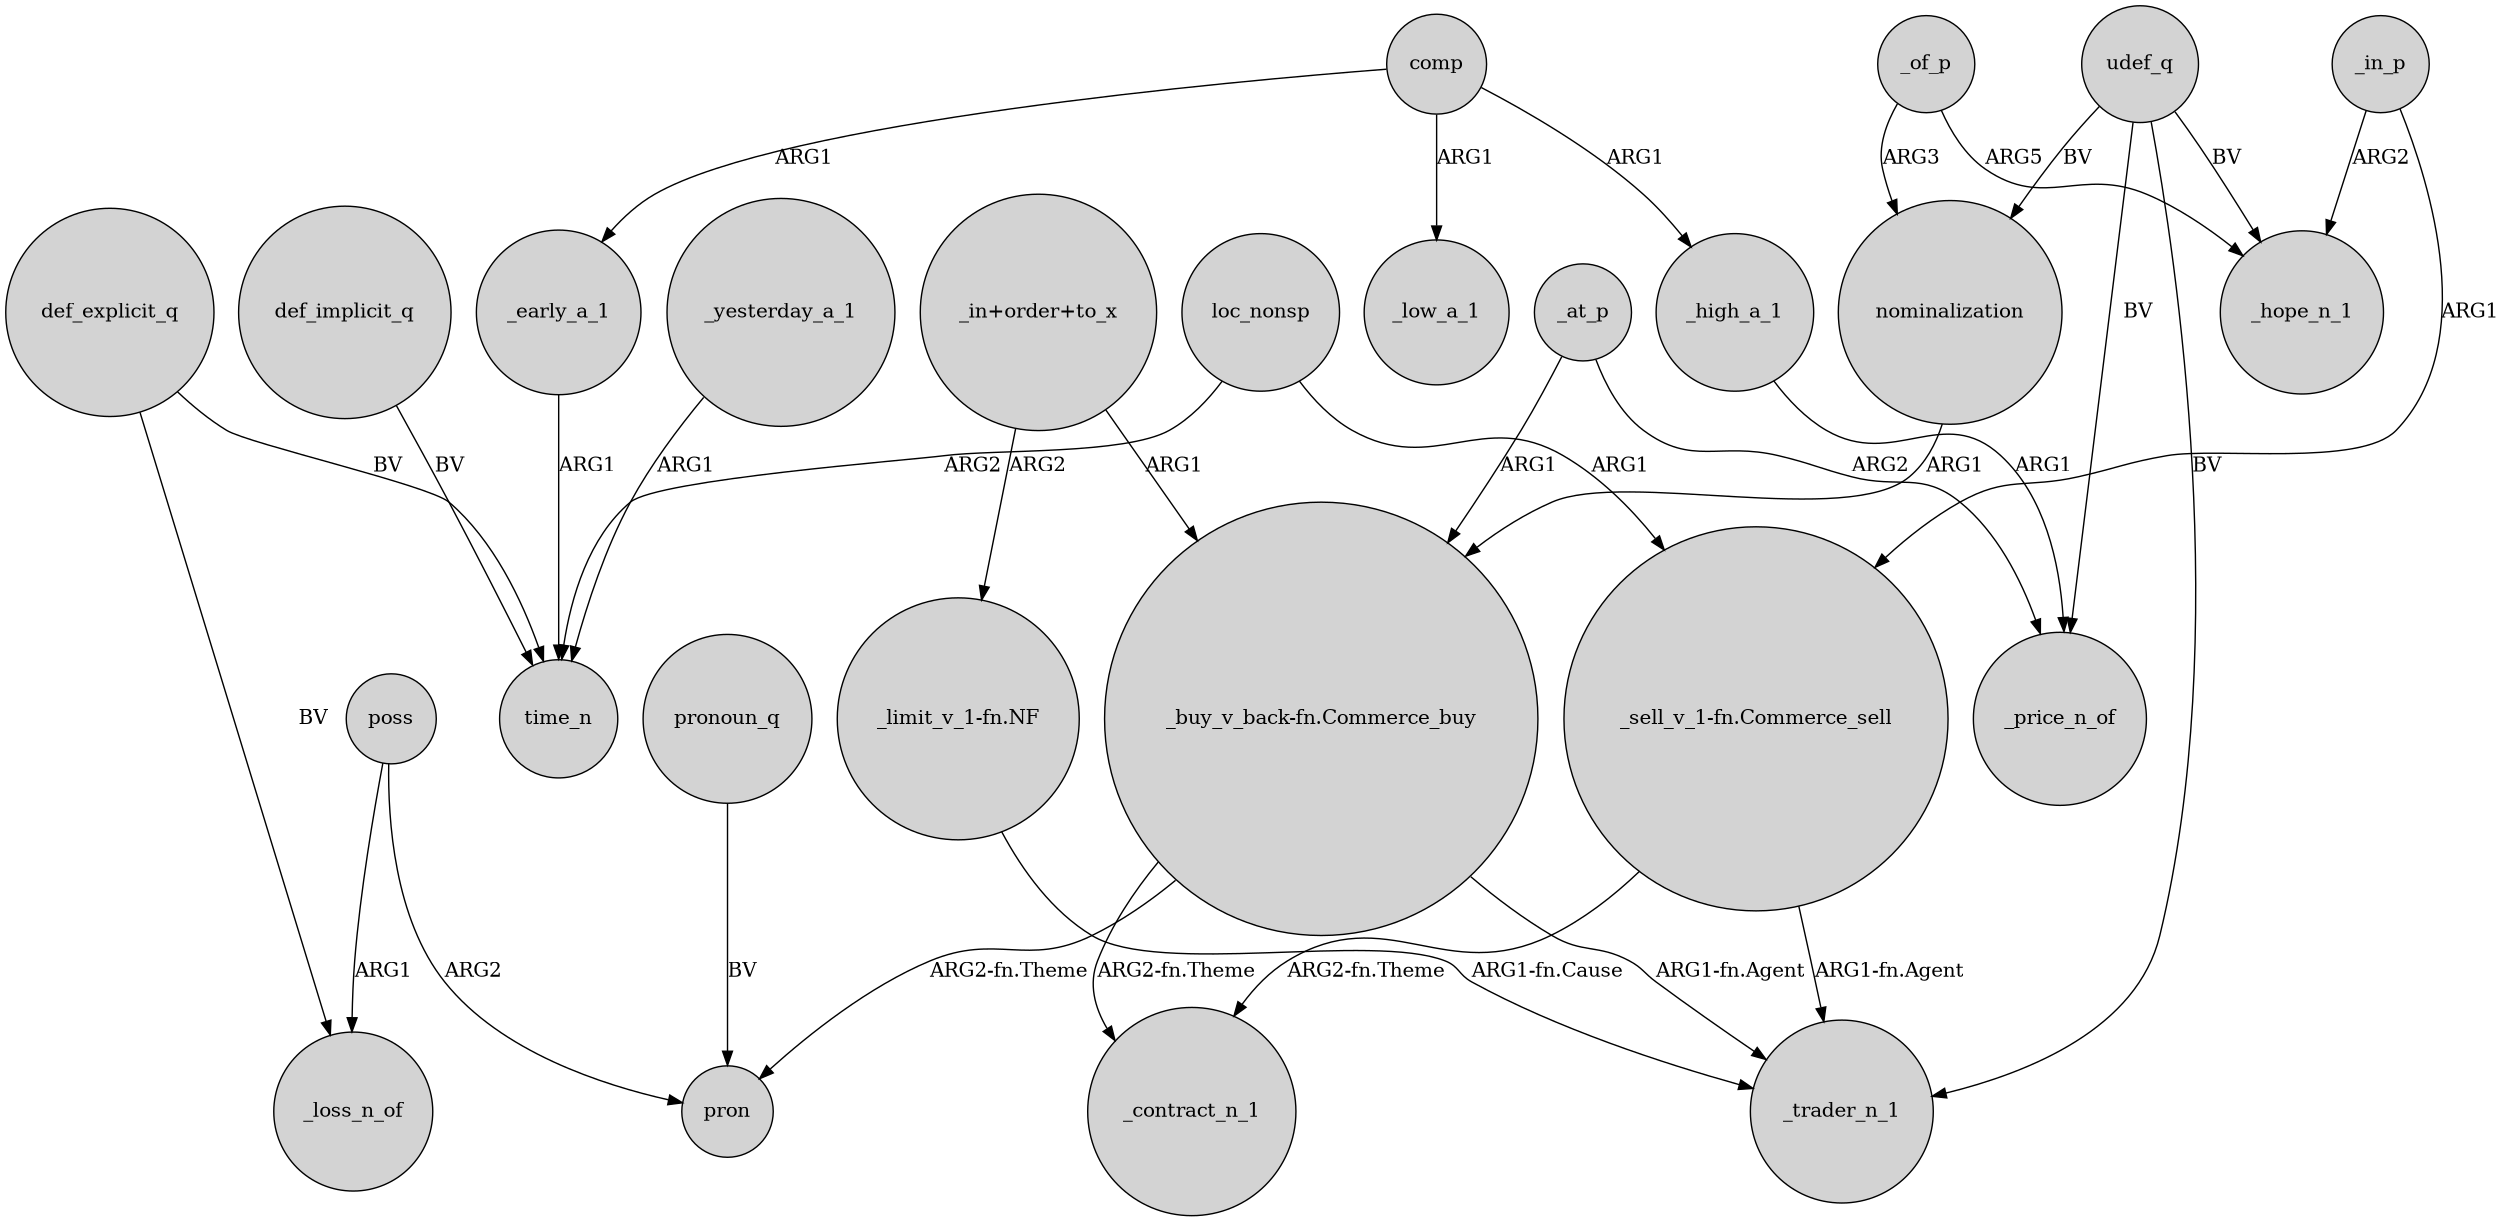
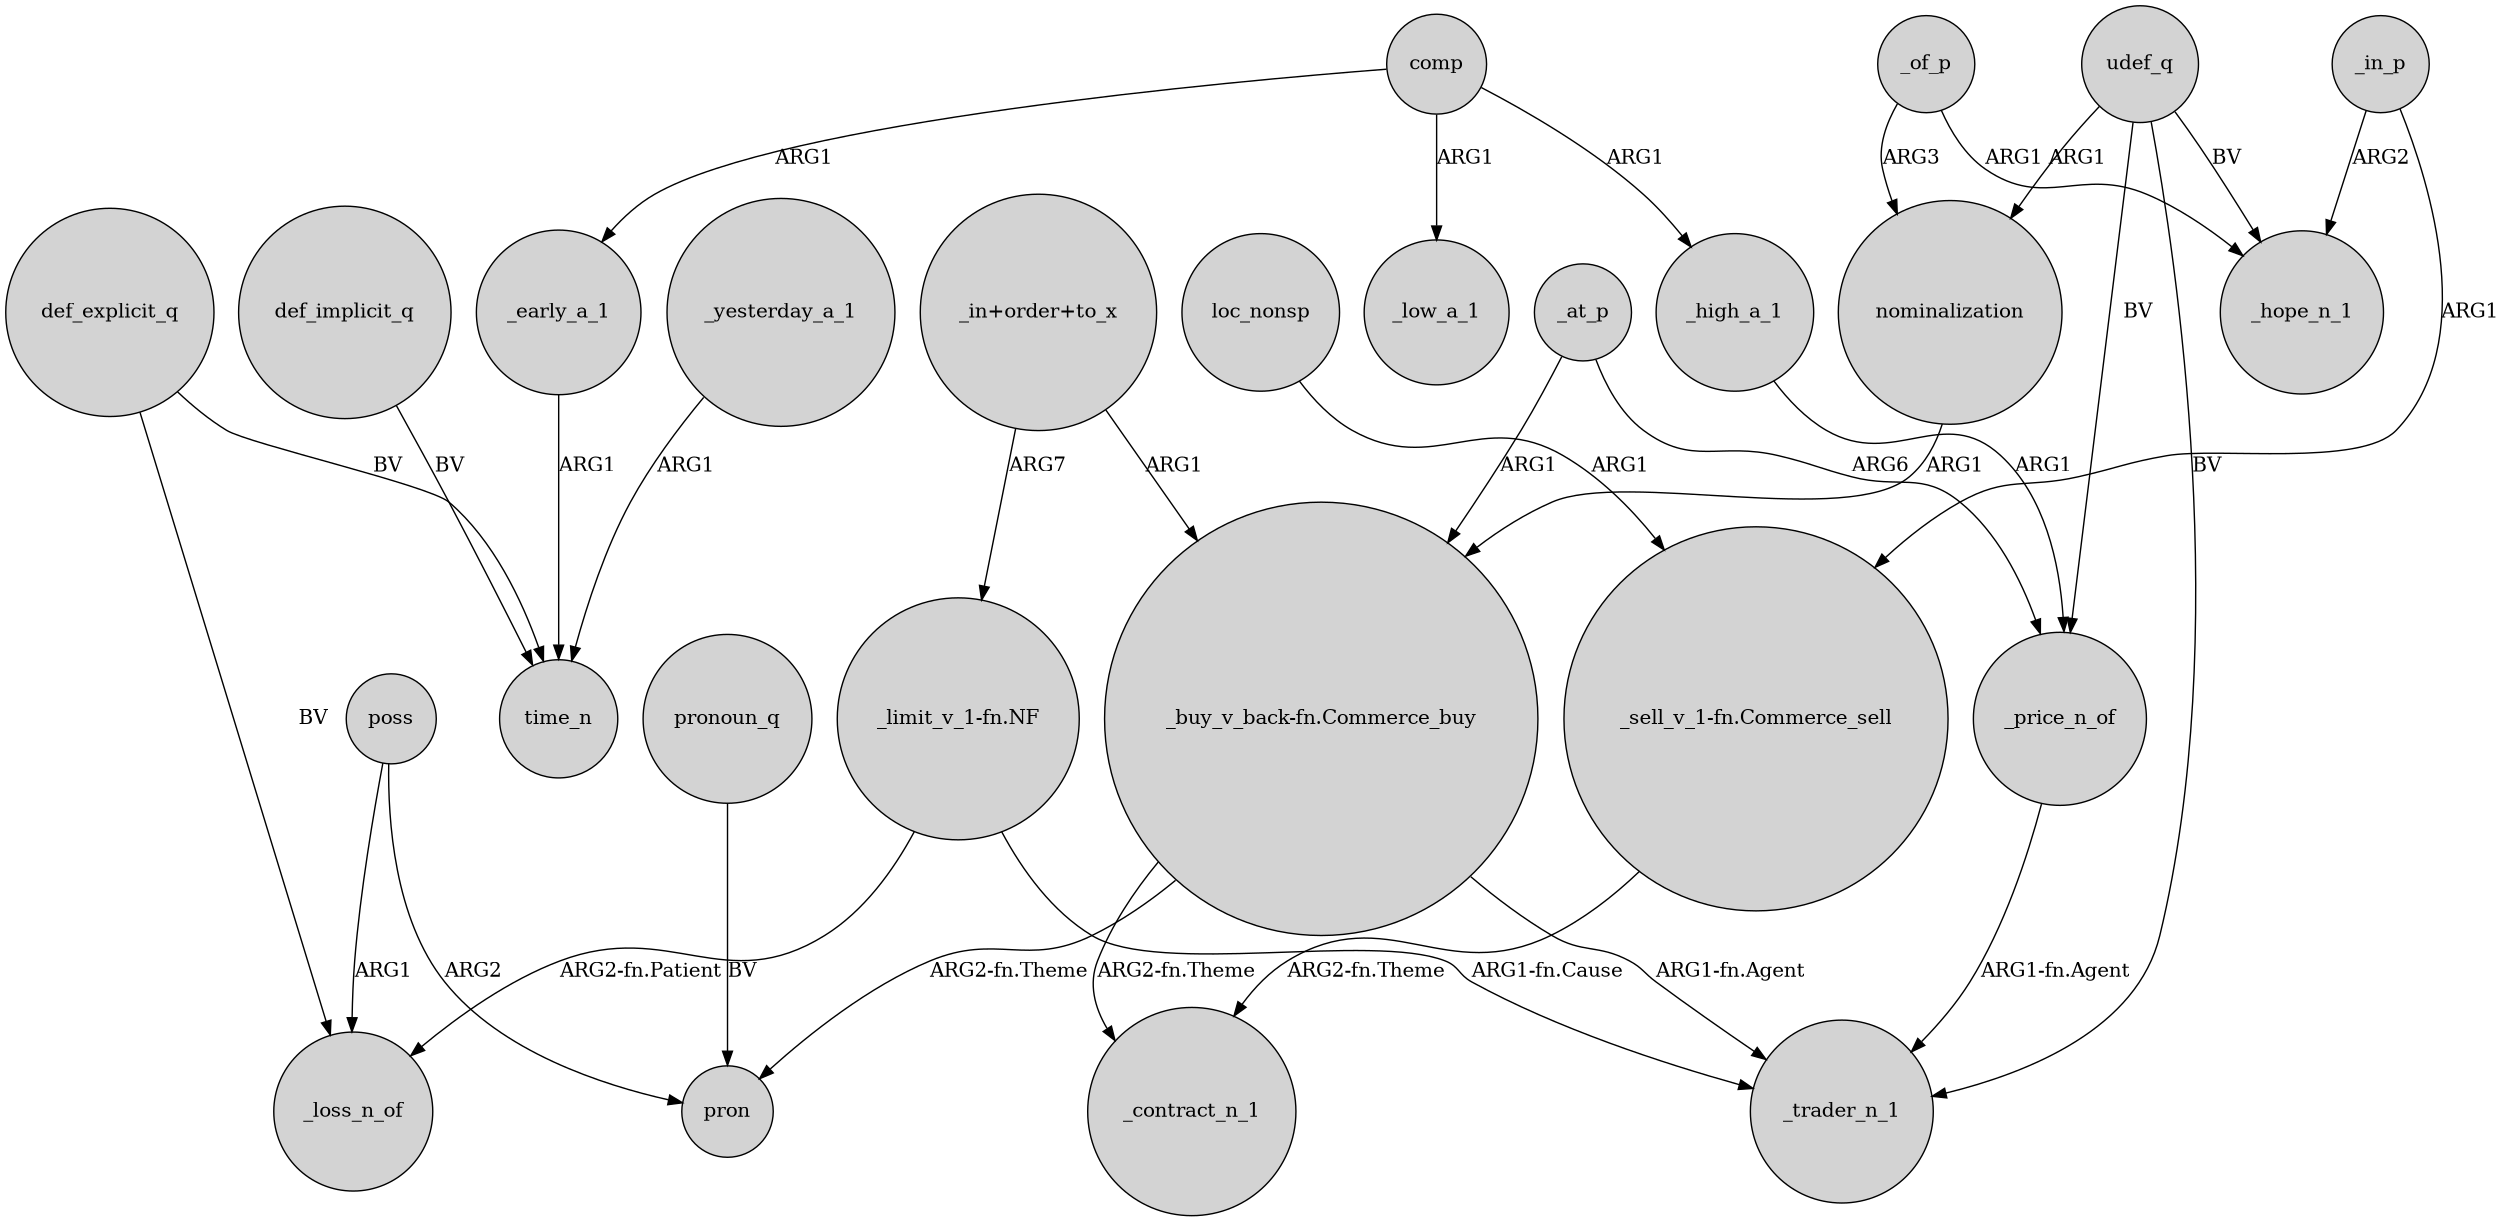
edge "_of_p" -> "_hope_n_1": label "ARG5" -> "ARG1"
edge "udef_q" -> "nominalization": label "BV" -> "ARG1"
edge "loc_nonsp" -> "time_n": removed, label "ARG2"
edge "_in+order+to_x" -> "_limit_v_1-fn.NF": label "ARG2" -> "ARG7"
edge "_at_p" -> "_price_n_of": label "ARG2" -> "ARG6"
edge "_limit_v_1-fn.NF" -> "_loss_n_of": added, label "ARG2-fn.Patient"
edge "_sell_v_1-fn.Commerce_sell" -> "_trader_n_1": now "_price_n_of" -> "_trader_n_1"
